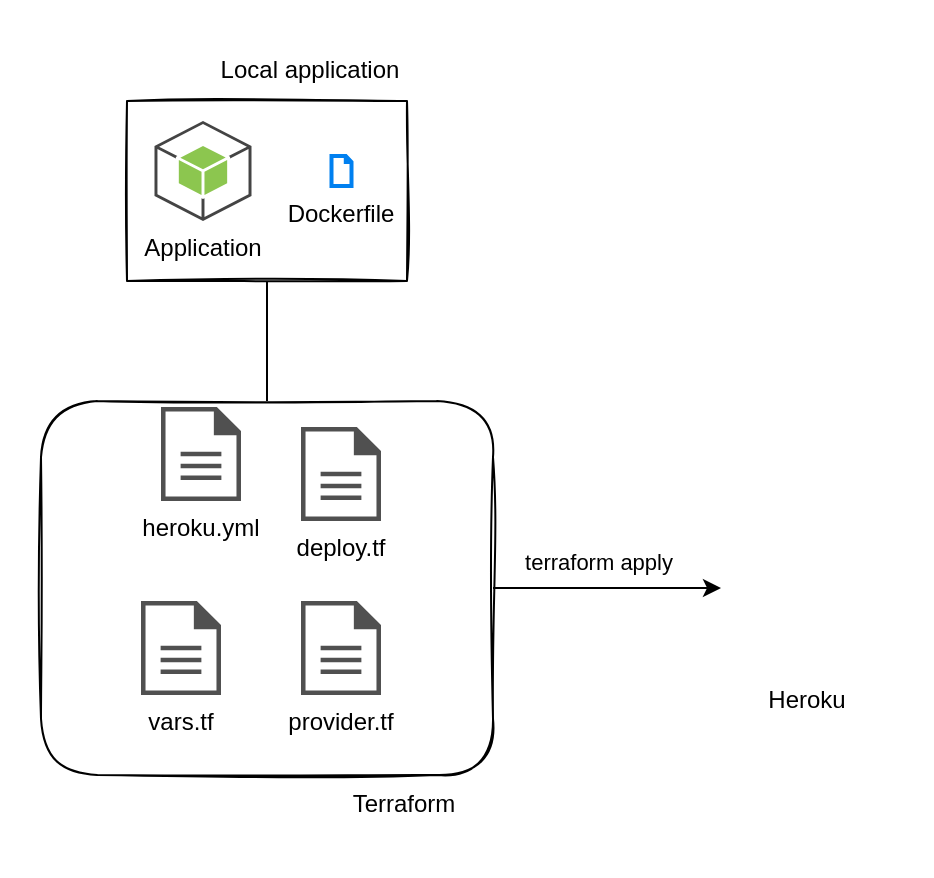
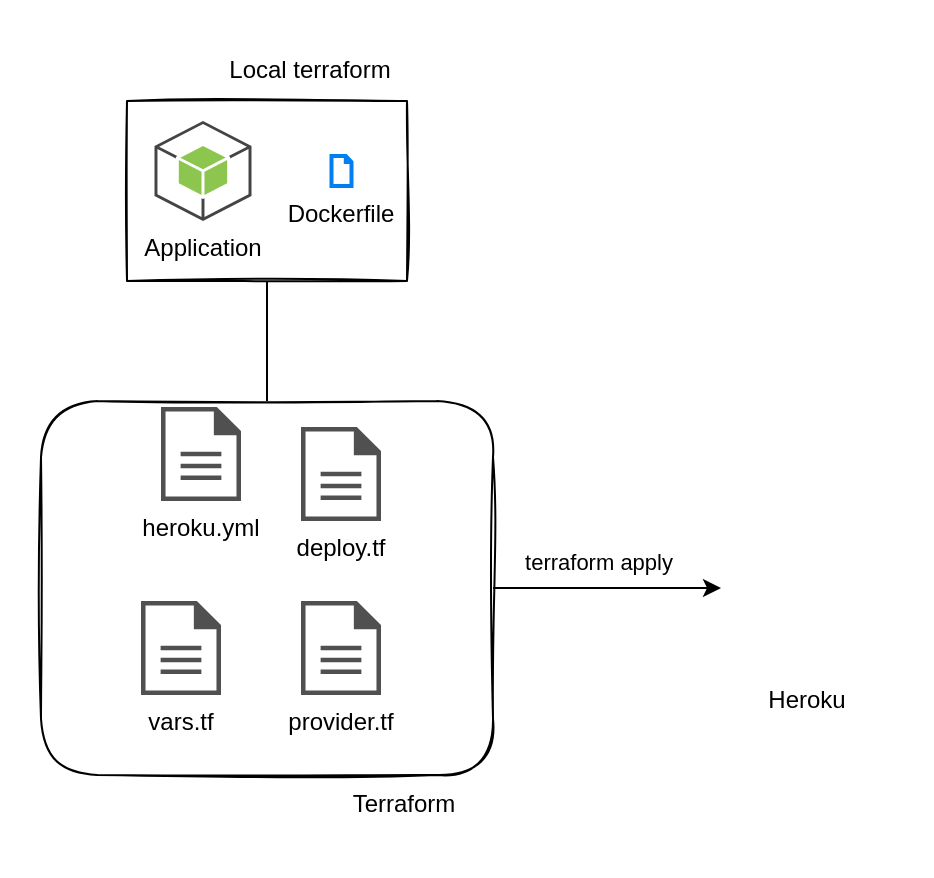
node "Local application": label "Local application" -> "Local terraform"
